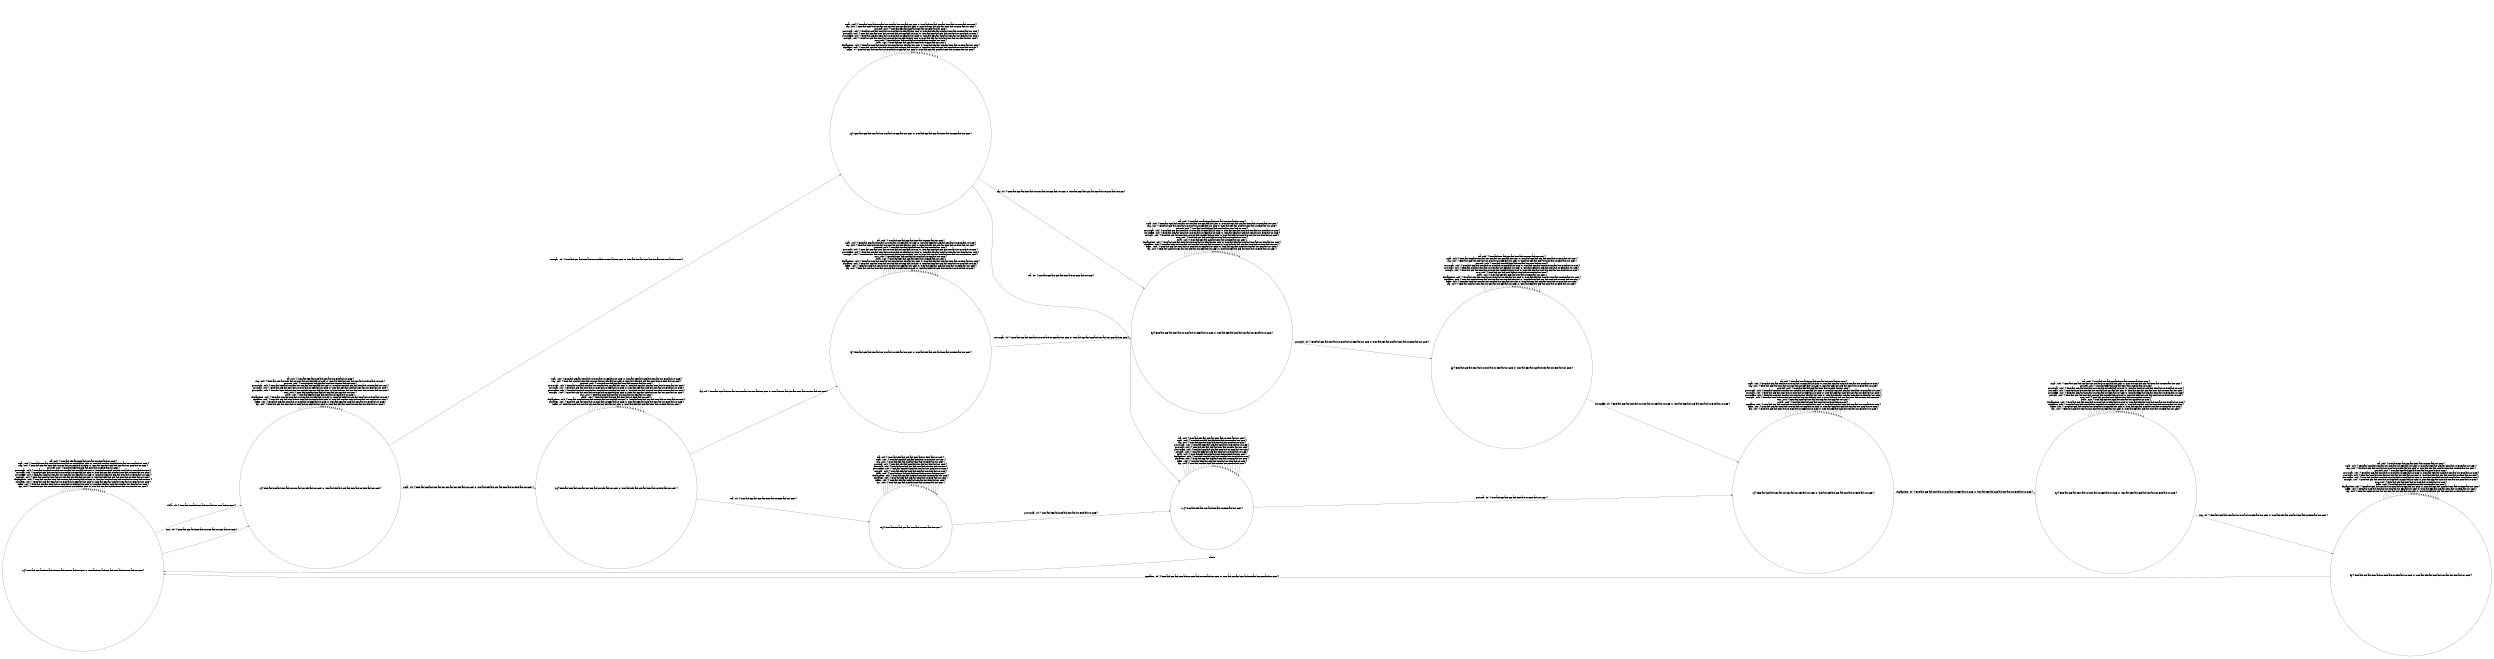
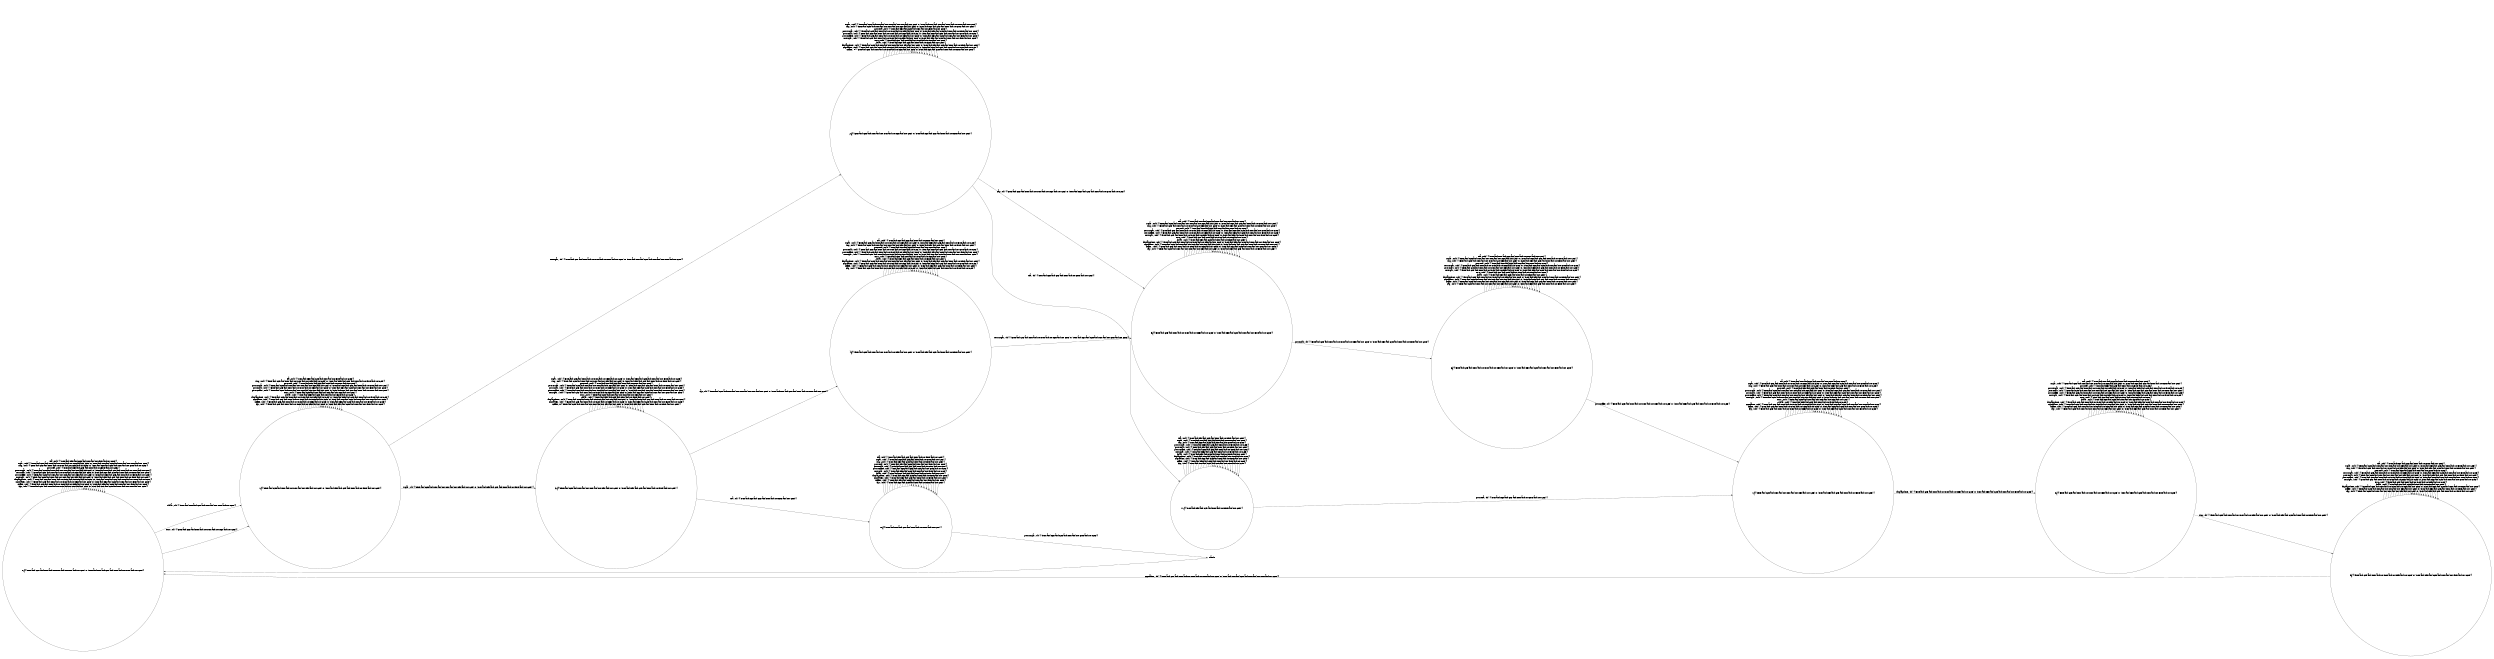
edge "10@[((DOL and TEA and CAP and TON and not EUR and not COF))]" -> "11@[((DOL and TEA and CAP and TON and not EUR and not COF))]": now "10@[((DOL and TEA and CAP and TON and not EUR and not COF))]" -> "__and0"
